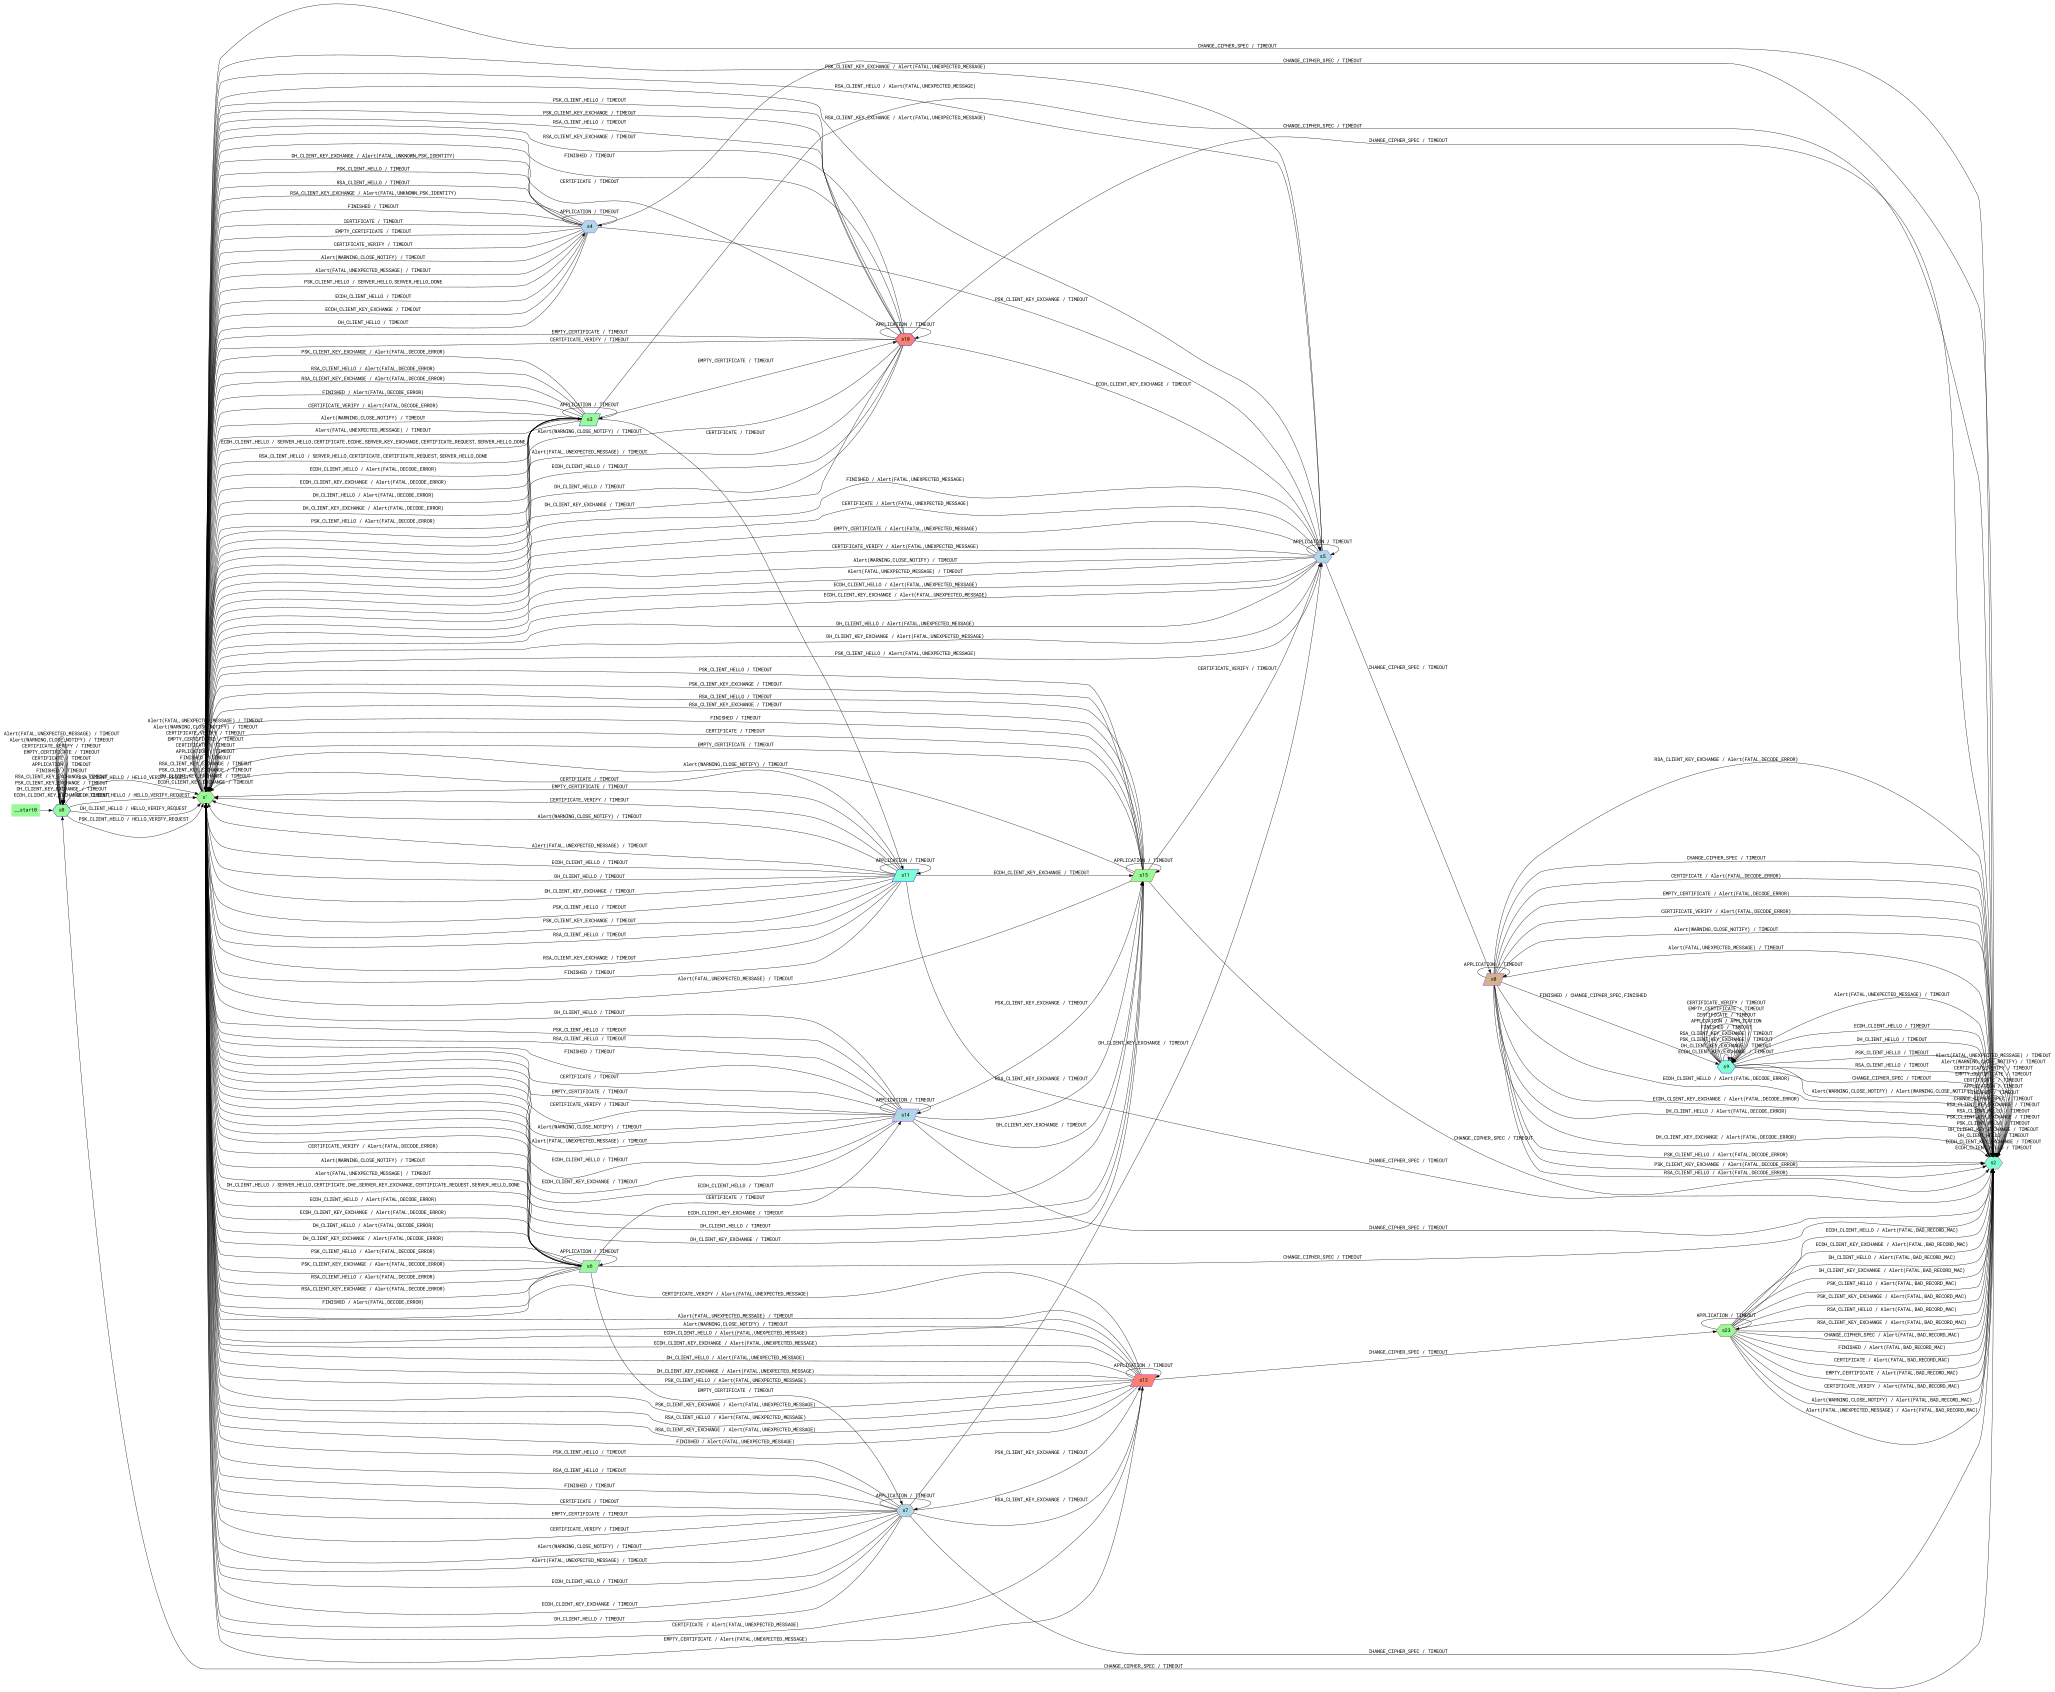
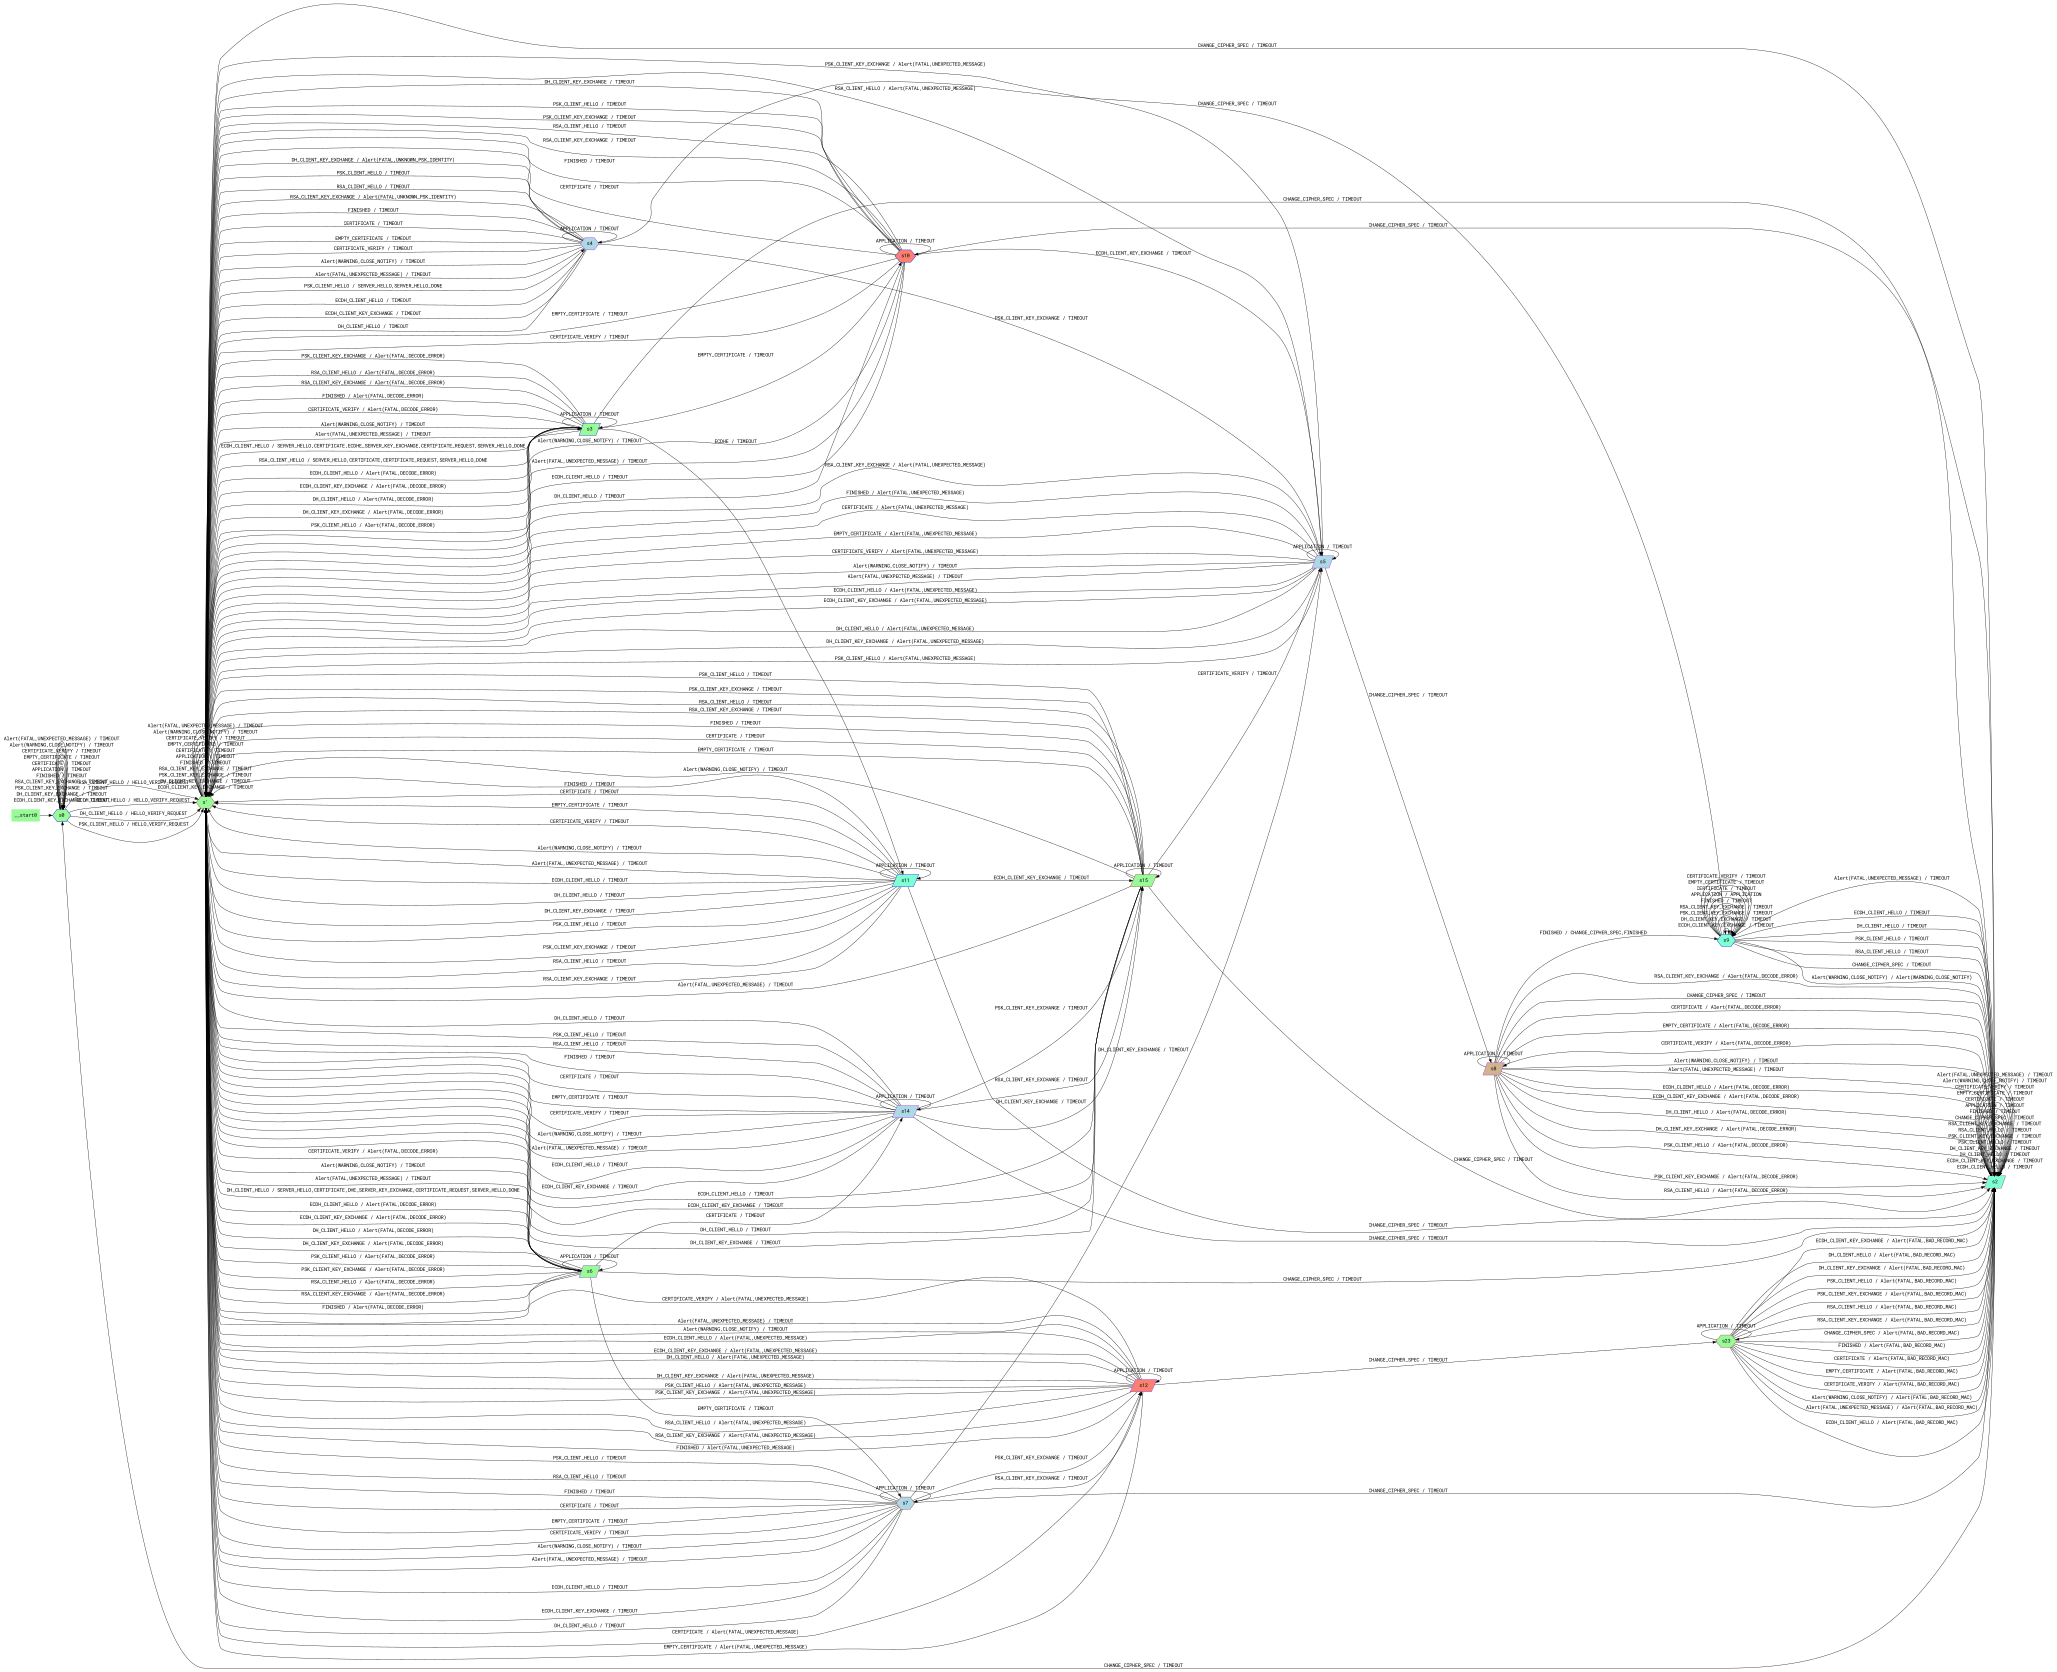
edge "s4" -> "s2": now "s4" -> "s9"
edge "s3" -> "s11": label "CERTIFICATE / TIMEOUT" -> "ECDHE / TIMEOUT"
node "s5": shape hexagon -> parallelogram
node "s2": shape hexagon -> parallelogram
